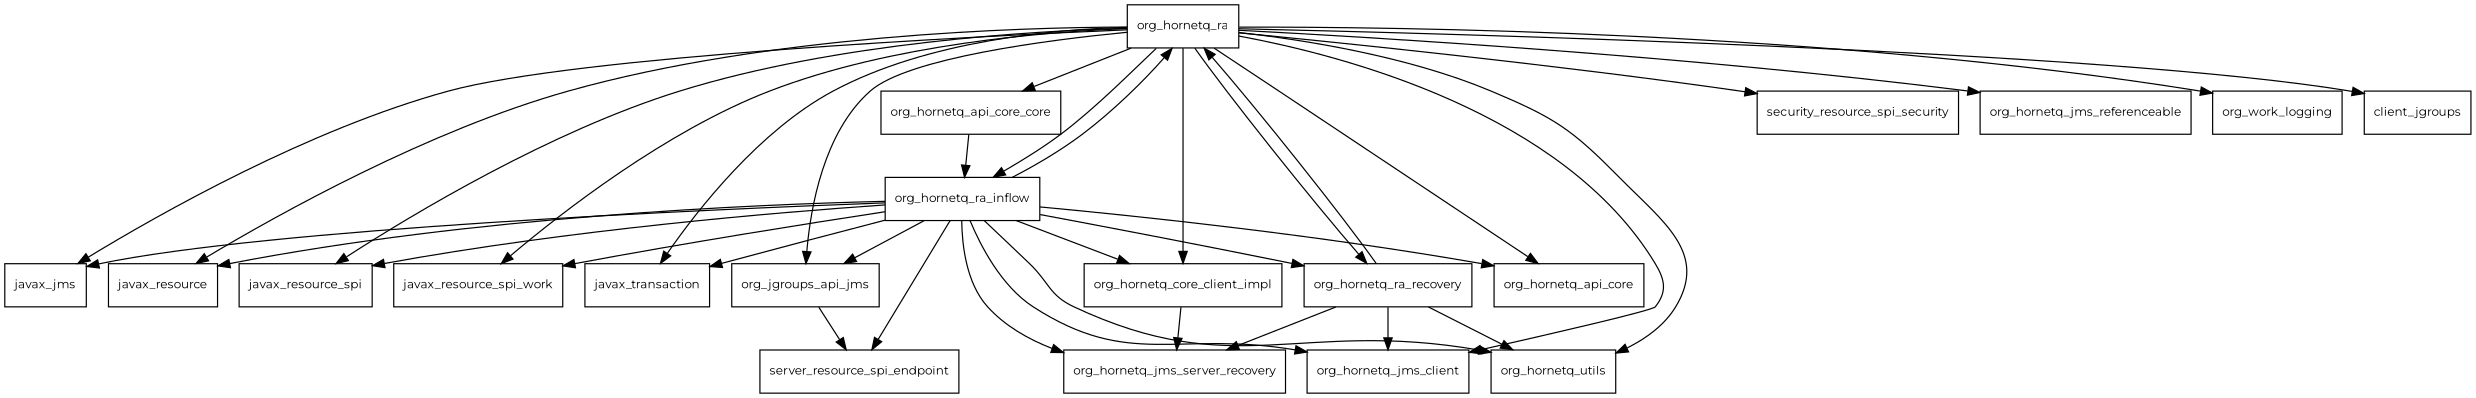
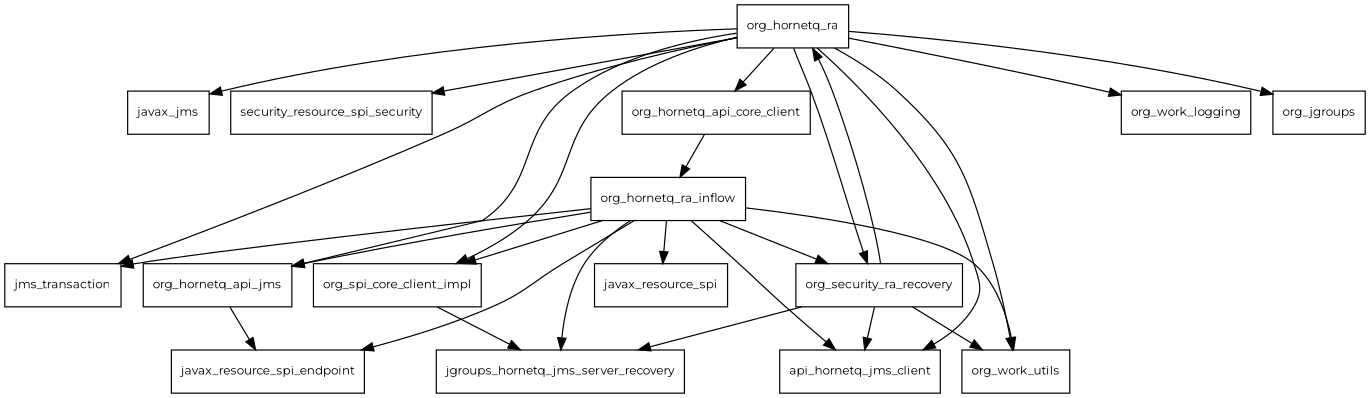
edge "org_hornetq_ra" -> "javax_resource_spi": removed
node "org_hornetq_api_core_core": label "org_hornetq_api_core_core" -> "org_hornetq_api_core_client"
node "org_hornetq_jms_referenceable": removed
node "client_jgroups": label "client_jgroups" -> "org_jgroups"
edge "org_hornetq_ra" -> "org_hornetq_ra_inflow": removed
edge "org_hornetq_ra_inflow" -> "org_hornetq_ra": removed
edge "org_hornetq_ra_inflow" -> "javax_jms": removed
node "javax_resource": removed
node "javax_resource_spi_work": removed
node "javax_transaction": label "javax_transaction" -> "jms_transaction"
node "org_jgroups_api_jms": label "org_jgroups_api_jms" -> "org_hornetq_api_jms"
node "org_hornetq_core_client_impl": label "org_hornetq_core_client_impl" -> "org_spi_core_client_impl"
node "org_hornetq_ra_recovery": label "org_hornetq_ra_recovery" -> "org_security_ra_recovery"
node "org_hornetq_api_core": removed
node "server_resource_spi_endpoint": label "server_resource_spi_endpoint" -> "javax_resource_spi_endpoint"
node "org_hornetq_jms_server_recovery": label "org_hornetq_jms_server_recovery" -> "jgroups_hornetq_jms_server_recovery"
node "org_hornetq_jms_client": label "org_hornetq_jms_client" -> "api_hornetq_jms_client"
node "org_hornetq_utils": label "org_hornetq_utils" -> "org_work_utils"
